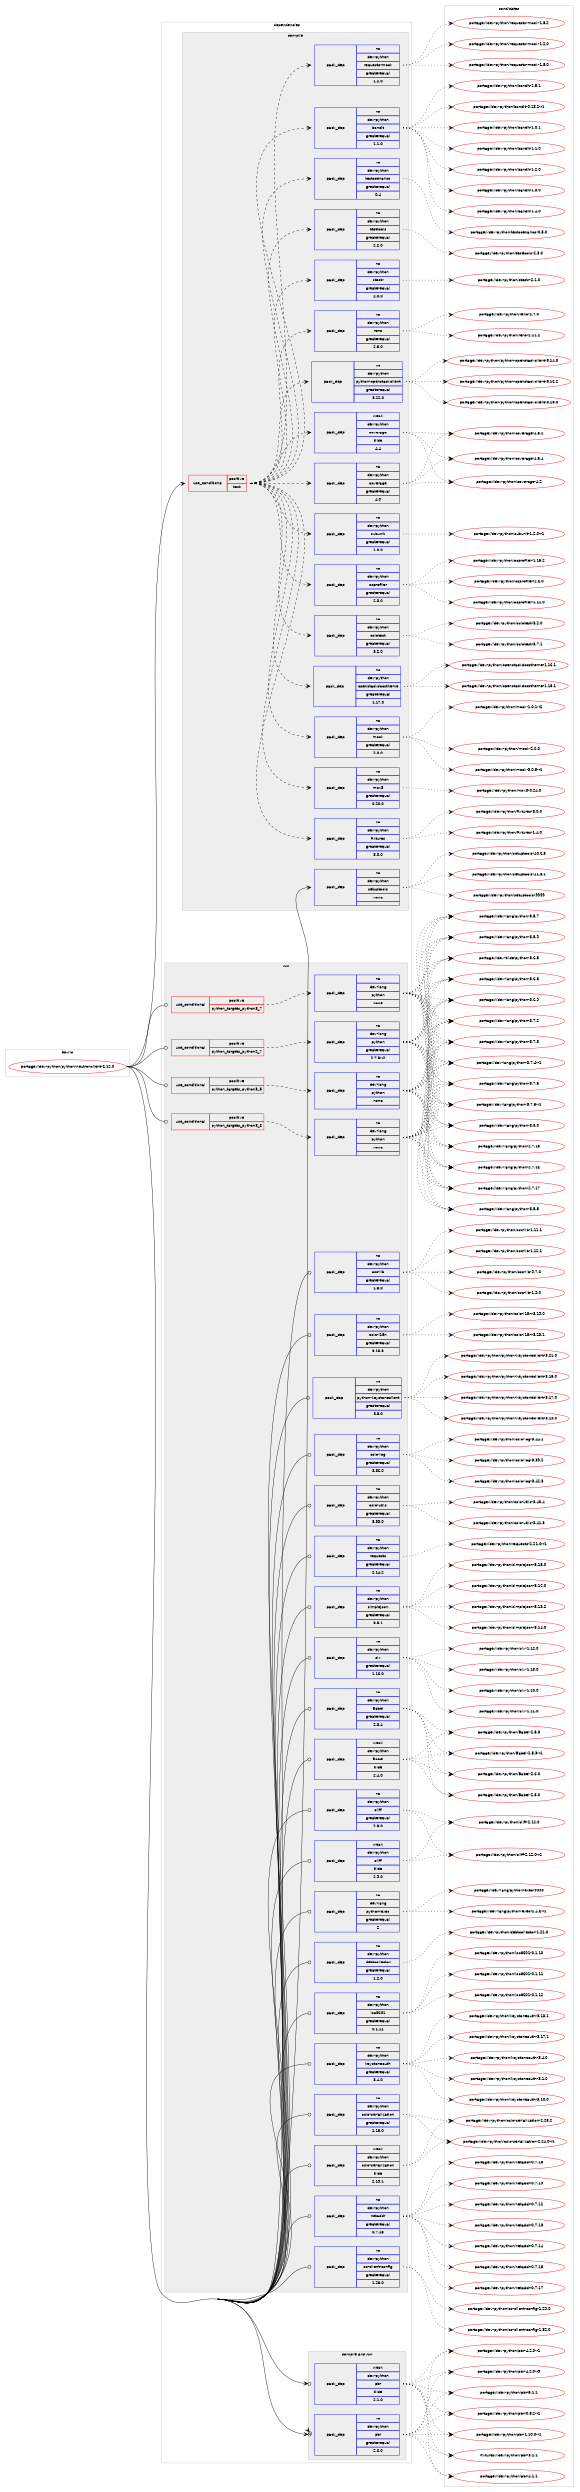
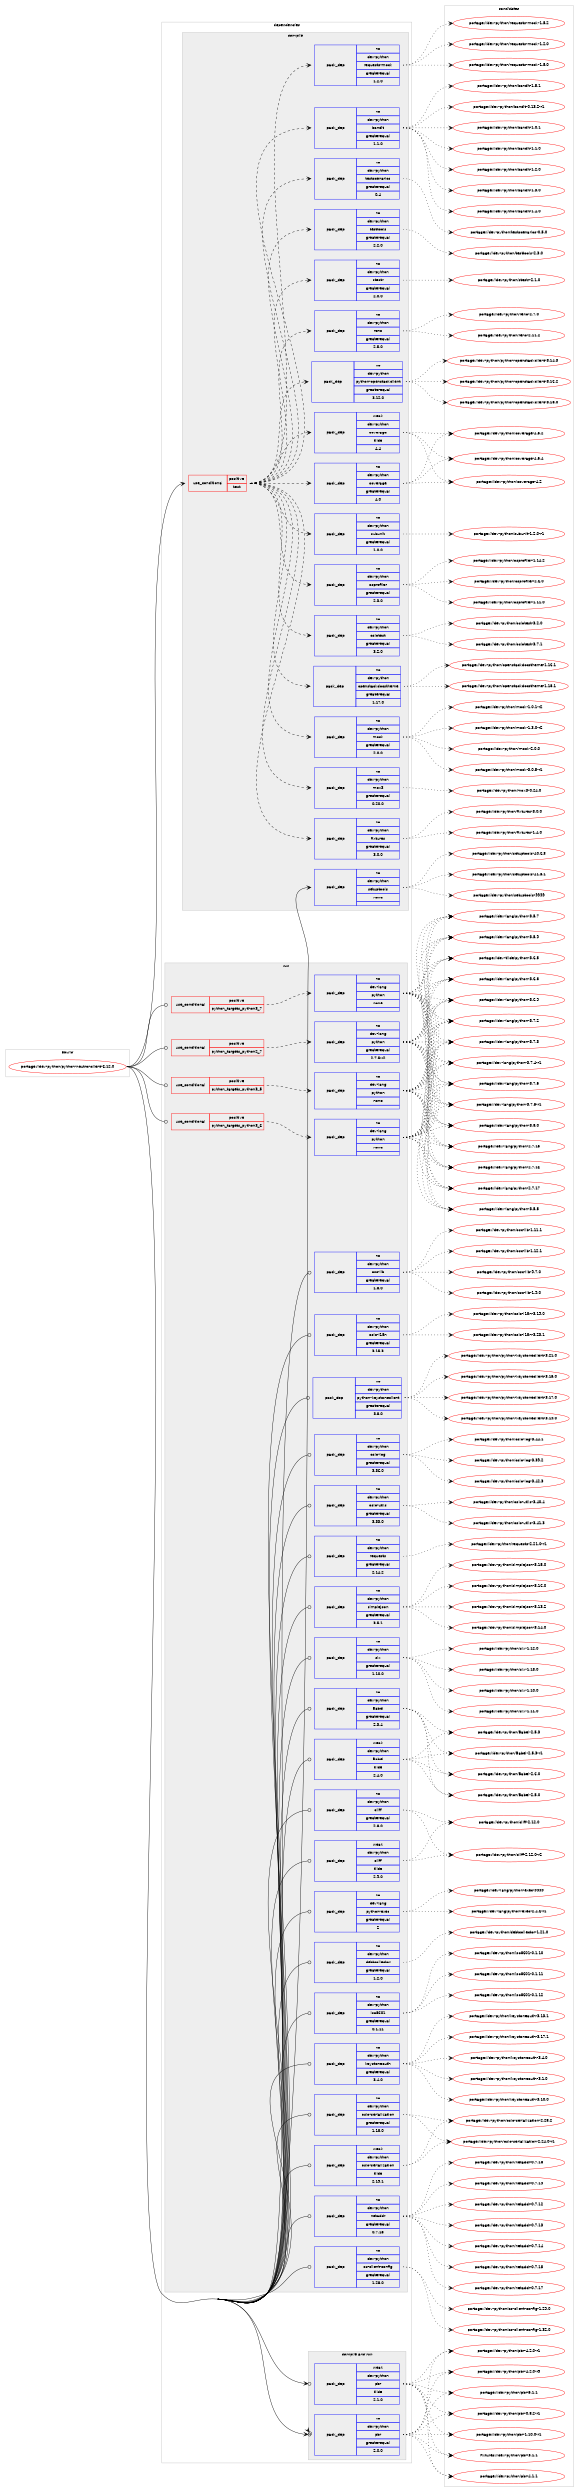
node "portage://dev-python/osprofiler-1.15.2": label "portage://dev-python/osprofiler-1.15.2" -> "portage://dev-python/osprofiler-1.14.2"
node "portage://dev-python/mock-1.3.0-r2": added
